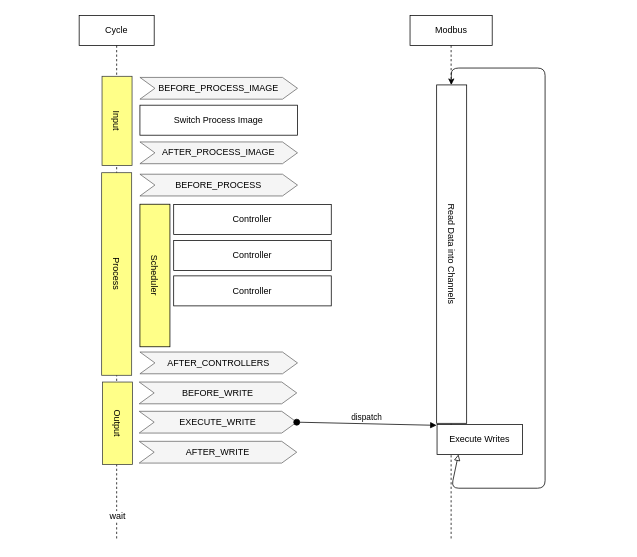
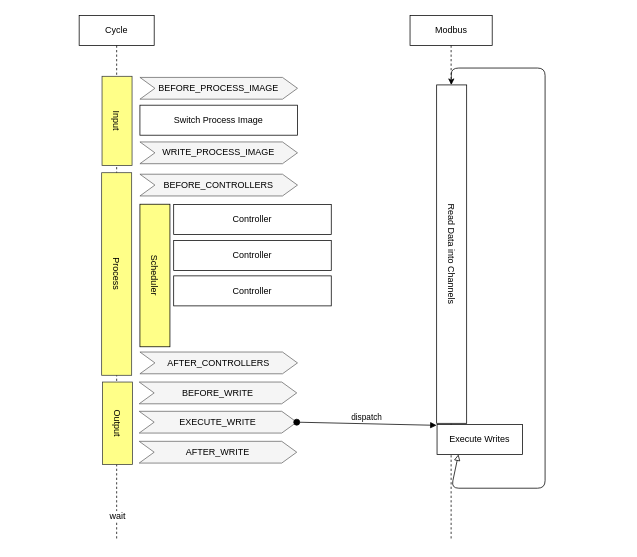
node "AFTER_PROCESS_IMAGE": label "AFTER_PROCESS_IMAGE" -> "WRITE_PROCESS_IMAGE"
node "BEFORE_PROCESS": label "BEFORE_PROCESS" -> "BEFORE_CONTROLLERS"
